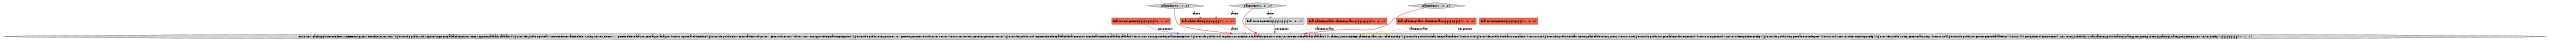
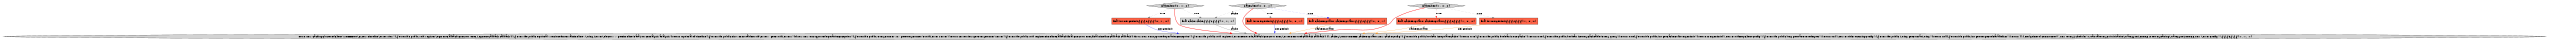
edge "makeClient['0', '1', '0']" -> "final int mergeLimit@@@2@@@['0', '1', '0']": added, label "true"
edge "makeClient['0', '1', '0']" -> "final Cache cache@@@2@@@['1', '1', '1']": label "cache" -> "true"
edge "makeClient['0', '0', '1']" -> "final int mergeLimit@@@2@@@['0', '0', '1']": label "cache" -> "true"
edge "makeClient['0', '0', '1']" -> "final CachePopulator cachePopulator@@@2@@@['0', '0', '1']": added, label "true"
edge "makeClient['1', '0', '0']" -> "final CachePopulator cachePopulator@@@2@@@['1', '0', '0']": added, label "true"
edge "makeClient['1', '0', '0']" -> "final int mergeLimit@@@2@@@['1', '0', '0']": added, label "true"
node "final Cache cache@@@2@@@['1', '1', '1']": fillcolor tomato -> lightgray
node "final int mergeLimit@@@2@@@['0', '0', '1']": fillcolor lightgray -> tomato
